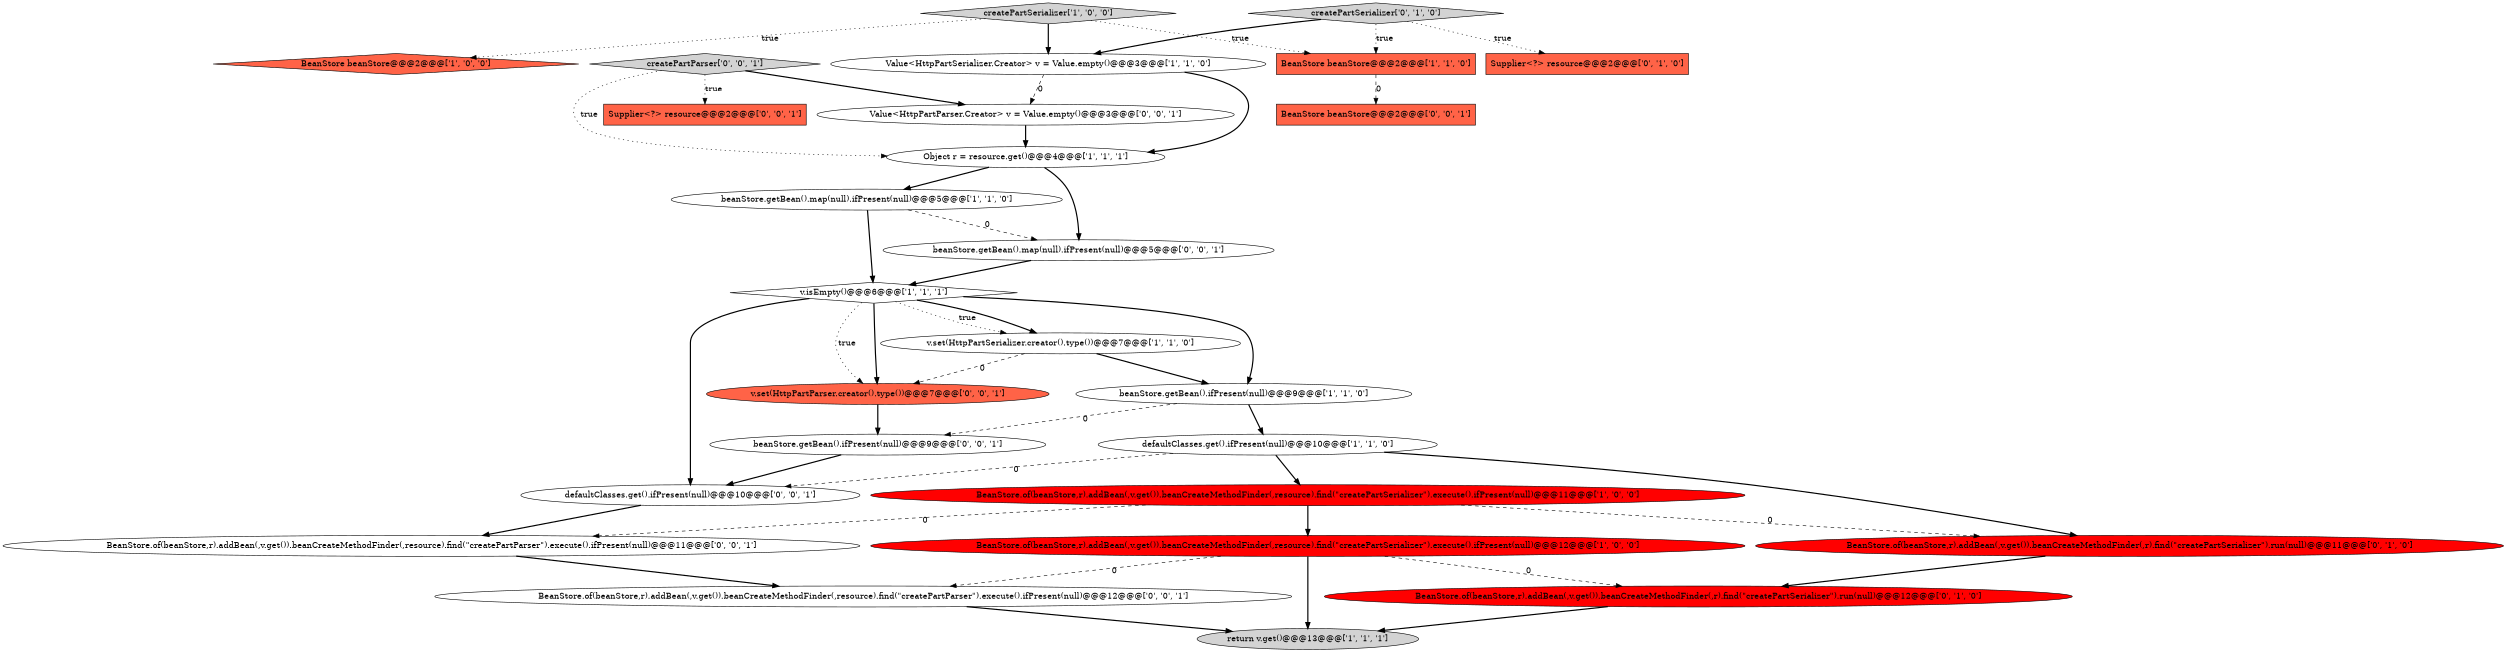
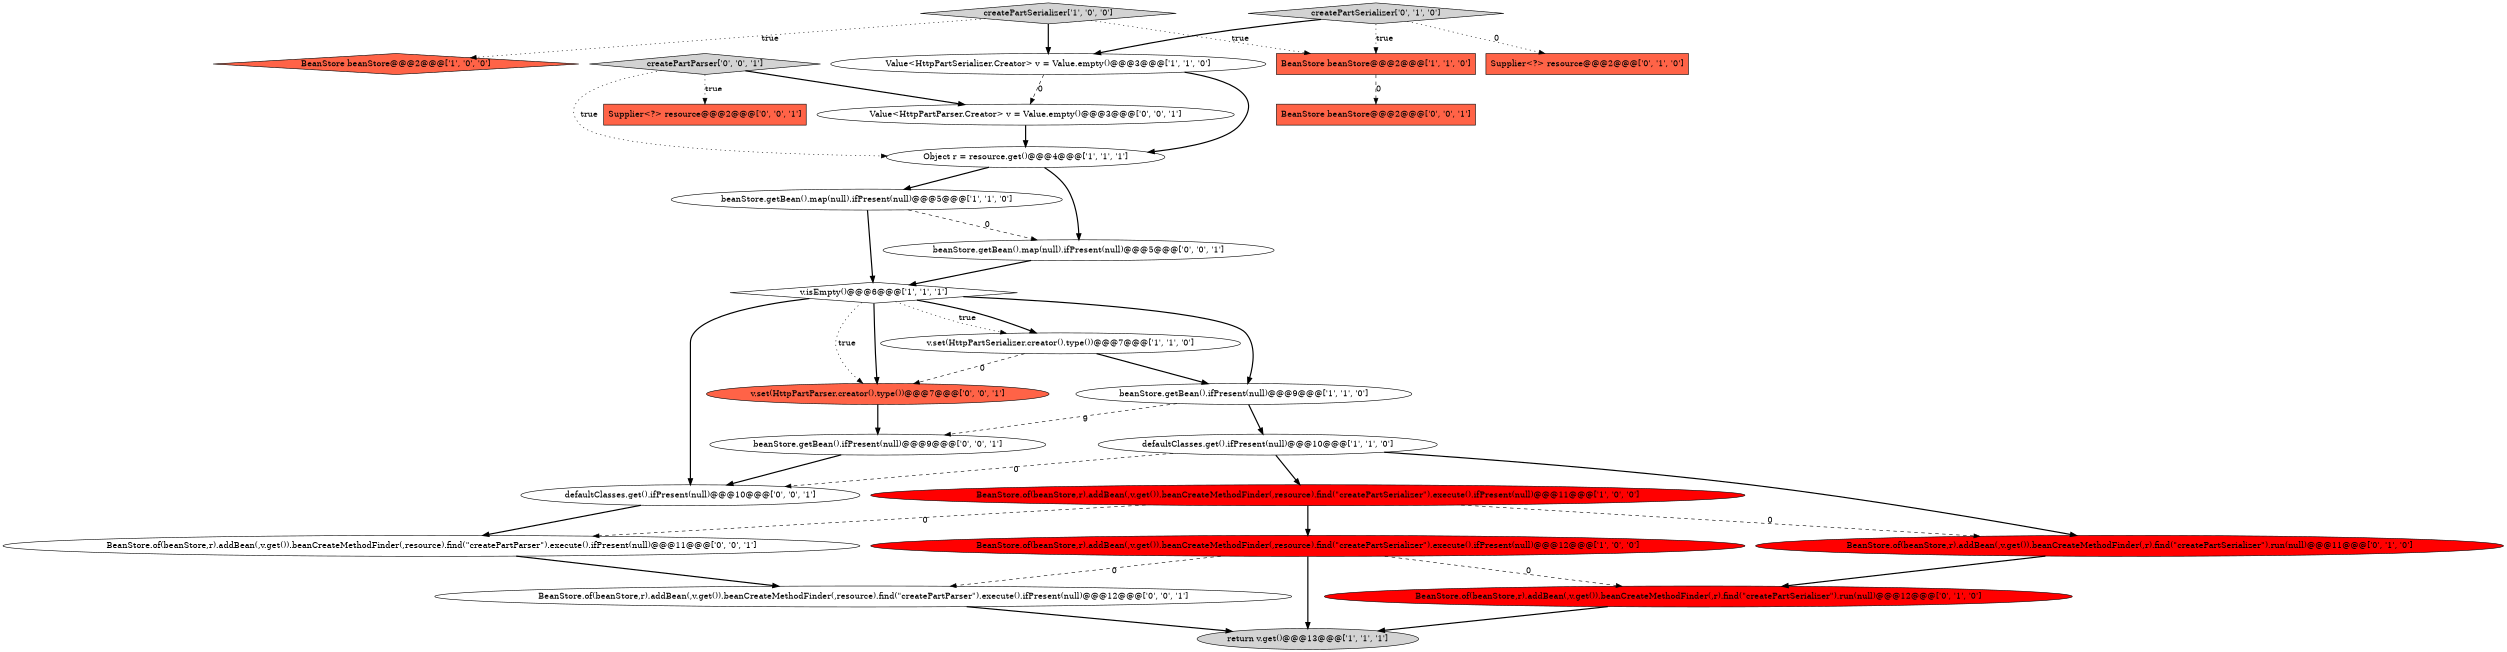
edge "createPartSerializer['0', '1', '0']" -> "Supplier<?> resource@@@2@@@['0', '1', '0']": label "true" -> "0"
edge "beanStore.getBean().ifPresent(null)@@@9@@@['1', '1', '0']" -> "beanStore.getBean().ifPresent(null)@@@9@@@['0', '0', '1']": label "0" -> "9"
